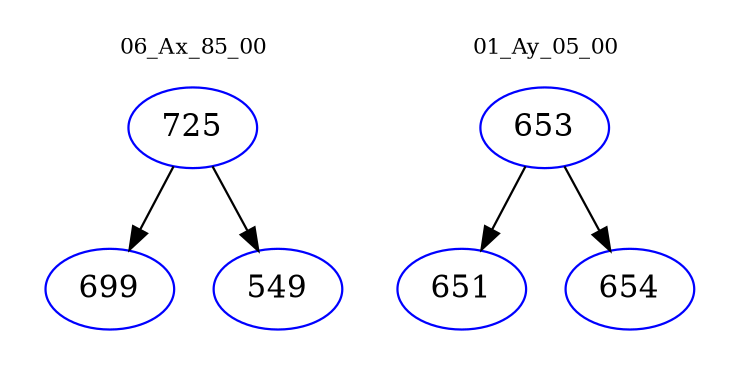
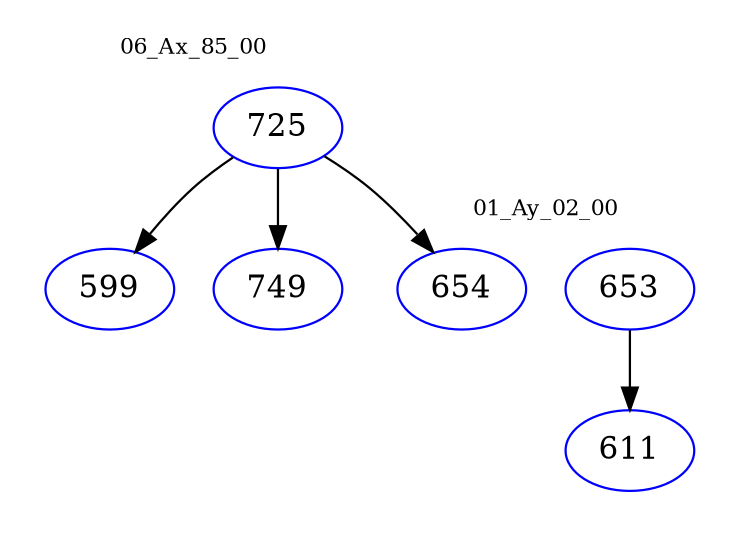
cluster "01_Ay_05_00": label "01_Ay_05_00" -> "01_Ay_02_00"
edge "653" -> "654": now "725" -> "654"
node "699": label "699" -> "599"
node "549": label "549" -> "749"
node "651": label "651" -> "611"
